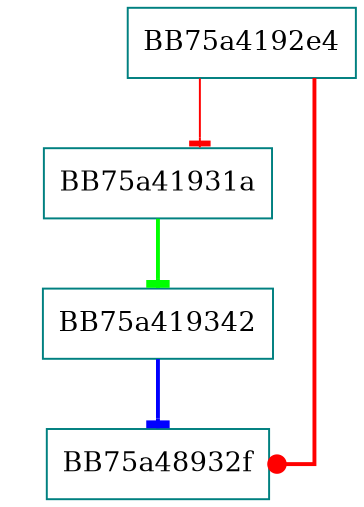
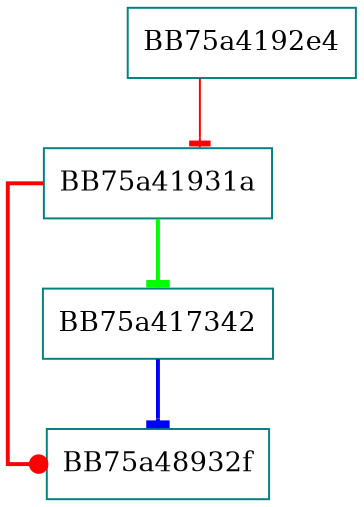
edge "BB75a4192e4" -> "BB75a48932f": now "BB75a41931a" -> "BB75a48932f"
node "BB75a419342": label "BB75a419342" -> "BB75a417342"
